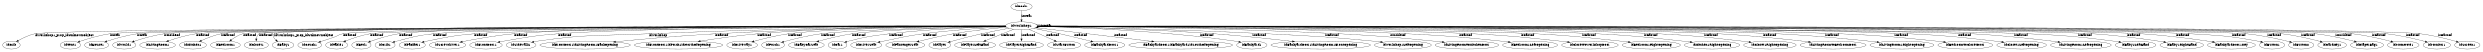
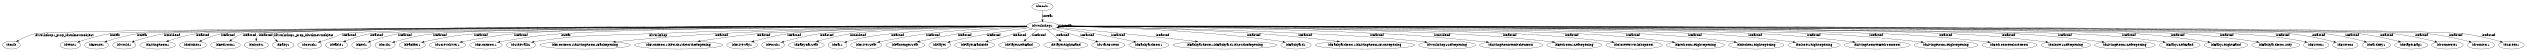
edge "idWorkshop1" -> "idFrontDoor1": label "isEastOf" -> "isNear"
edge "idWorkshop1" -> "idBabyCarSeat": label "isEastOf" -> "isInsideOf"
edge "idWorkshop1" -> "idDiaperBag1": label "isInsideOf" -> "isEastOf"
node "idPlayerBackside": added
